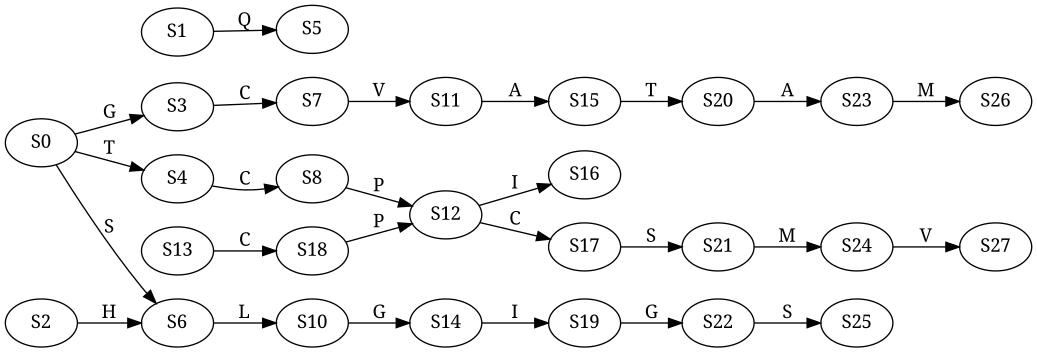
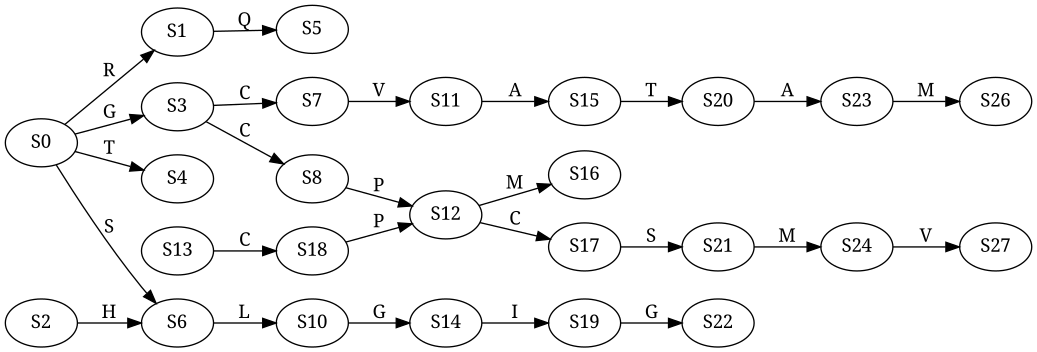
edge "S0" -> "S1": added, label "R"
edge "S12" -> "S16": label "I" -> "M"
edge "S4" -> "S8": now "S3" -> "S8"
node "S25": removed
